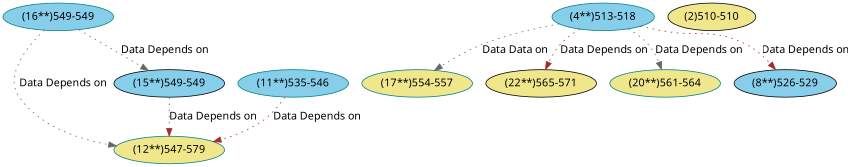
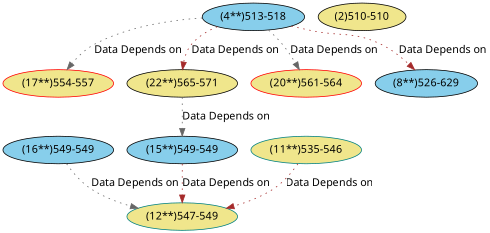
node "(16**)549-549": color teal -> black
node "(4**)513-518": color teal -> black
edge "(16**)549-549" -> "(15**)549-549": now "(22**)565-571" -> "(15**)549-549"
edge "(4**)513-518" -> "(17**)554-557": label "Data Data on" -> "Data Depends on"
node "(11**)535-546": fillcolor skyblue -> khaki
node "(17**)554-557": color teal -> red
node "(20**)561-564": color teal -> red
node "(8**)526-529": label "(8**)526-529" -> "(8**)526-629"
node "(12**)547-579": label "(12**)547-579" -> "(12**)547-549"
